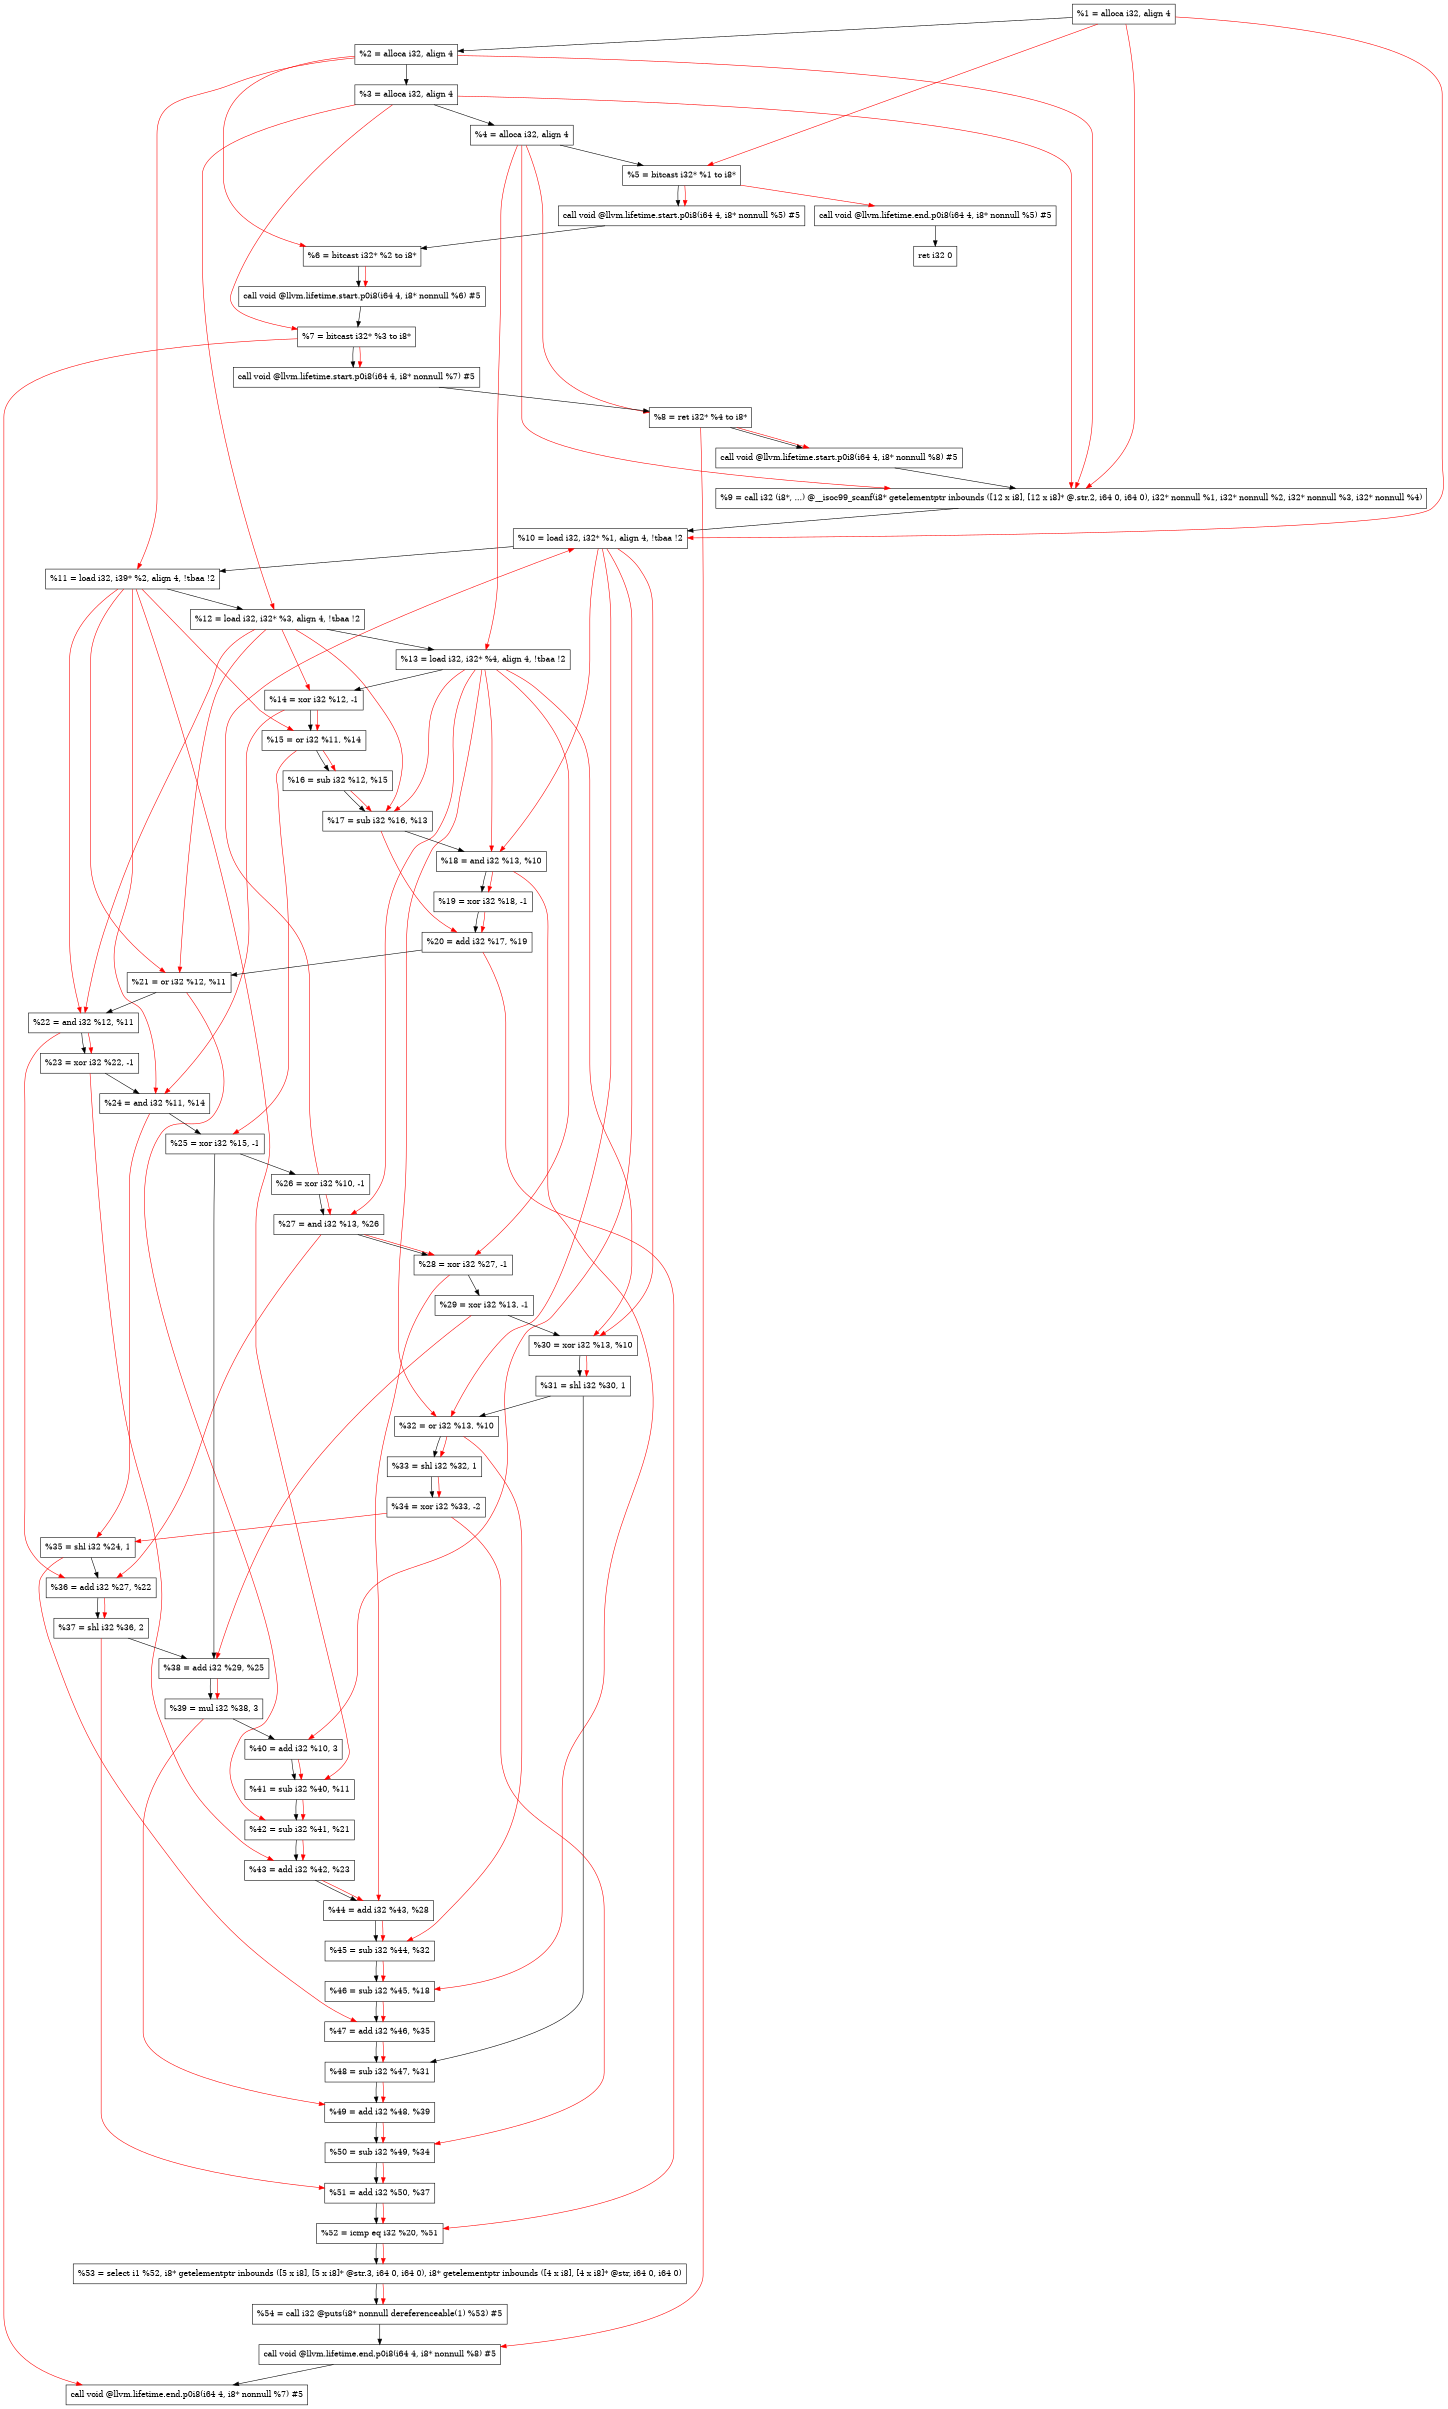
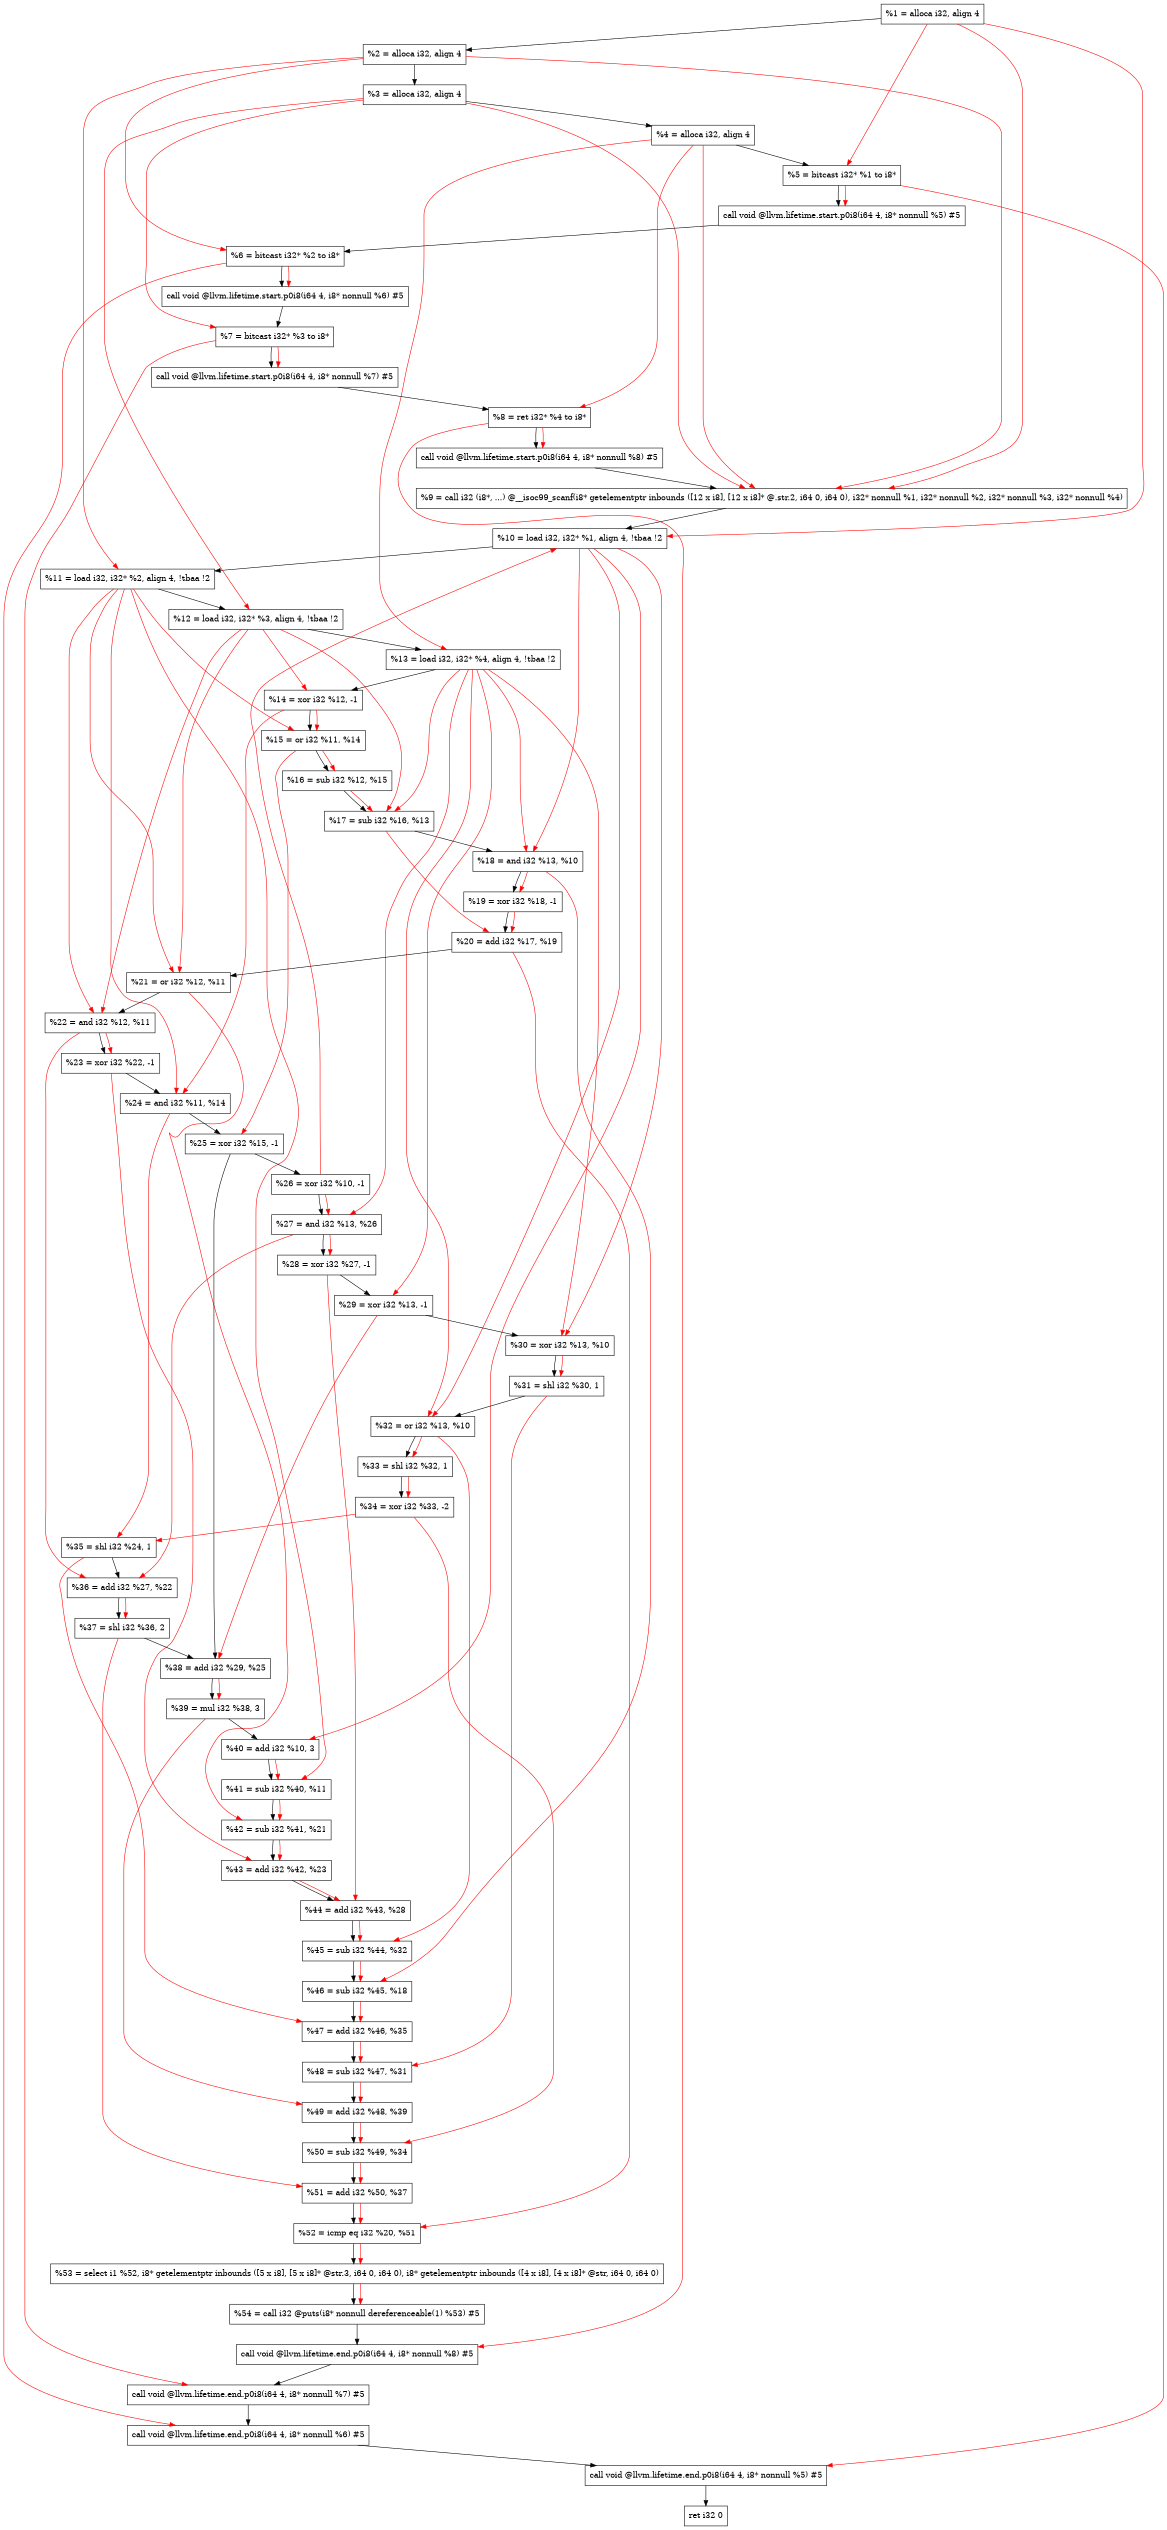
node "%11 = load i32, i39* %2, align 4, !tbaa !2": label "%11 = load i32, i39* %2, align 4, !tbaa !2" -> "%11 = load i32, i32* %2, align 4, !tbaa !2"
edge "%13 = load i32, i32* %4, align 4, !tbaa !2" -> "%28 = xor i32 %27, -1": now "%13 = load i32, i32* %4, align 4, !tbaa !2" -> "%29 = xor i32 %13, -1"
edge "%31 = shl i32 %30, 1" -> "%48 = sub i32 %47, %31": color black -> red
node "call void @llvm.lifetime.end.p0i8(i64 4, i8* nonnull %6) #5": added
